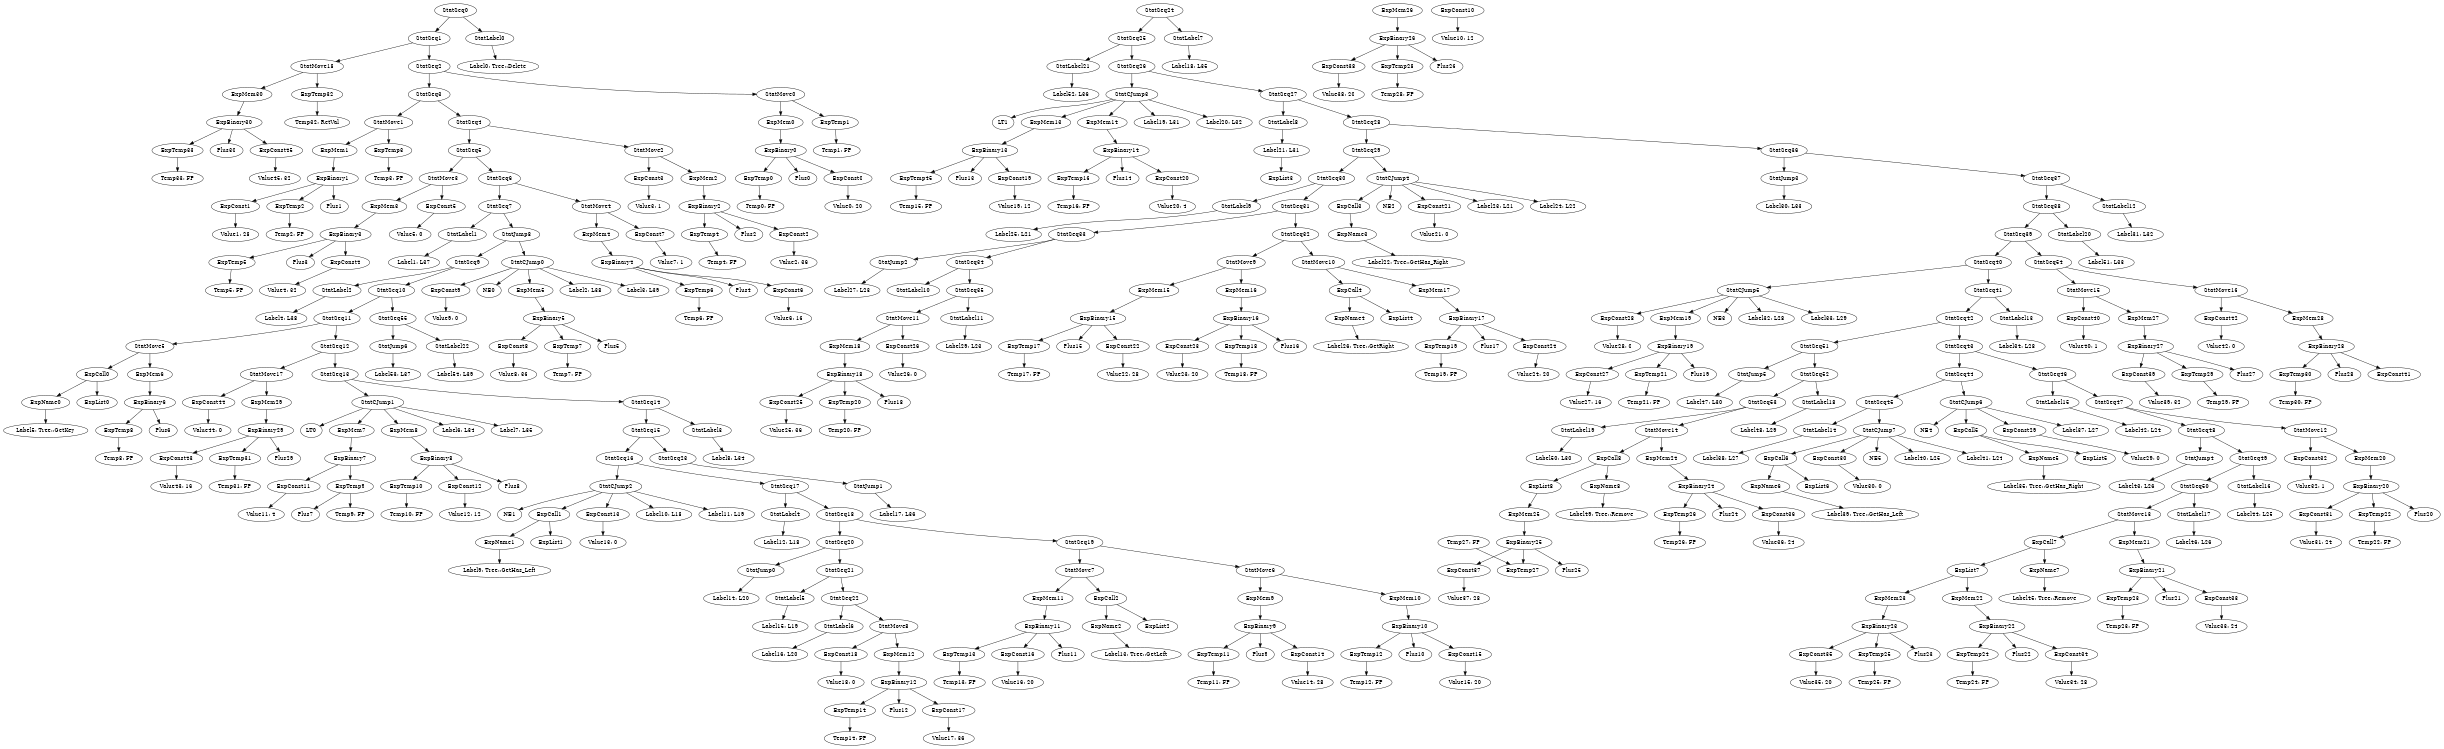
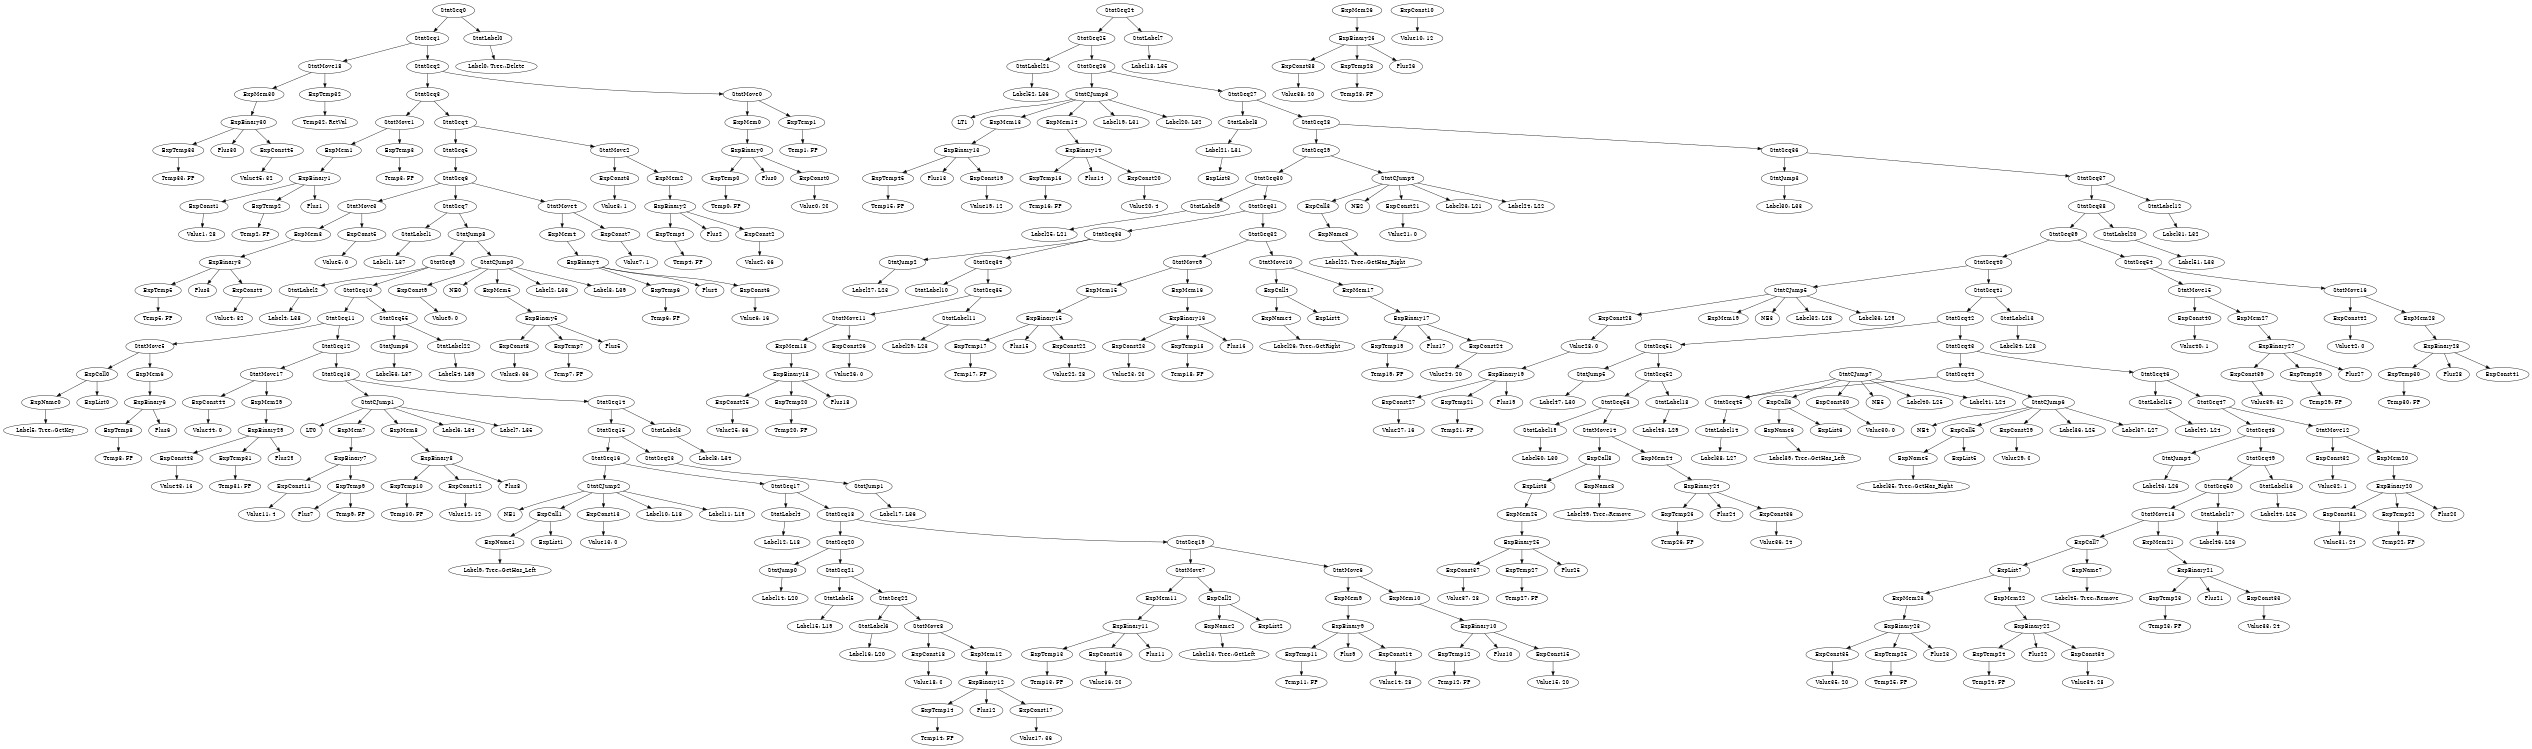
edge "StatSeq5" -> "StatMove3": now "StatSeq6" -> "StatMove3"
edge "ExpMem19" -> "ExpBinary19": now "Value28: 0" -> "ExpBinary19"
edge "StatSeq45" -> "StatCJump7": reversed
node "Label36: L25": added
edge "Temp27: FP" -> "ExpTemp27": reversed
